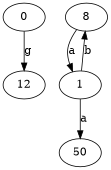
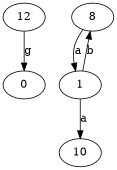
edge "0" -> "12": reversed
node "50": label "50" -> "10"
